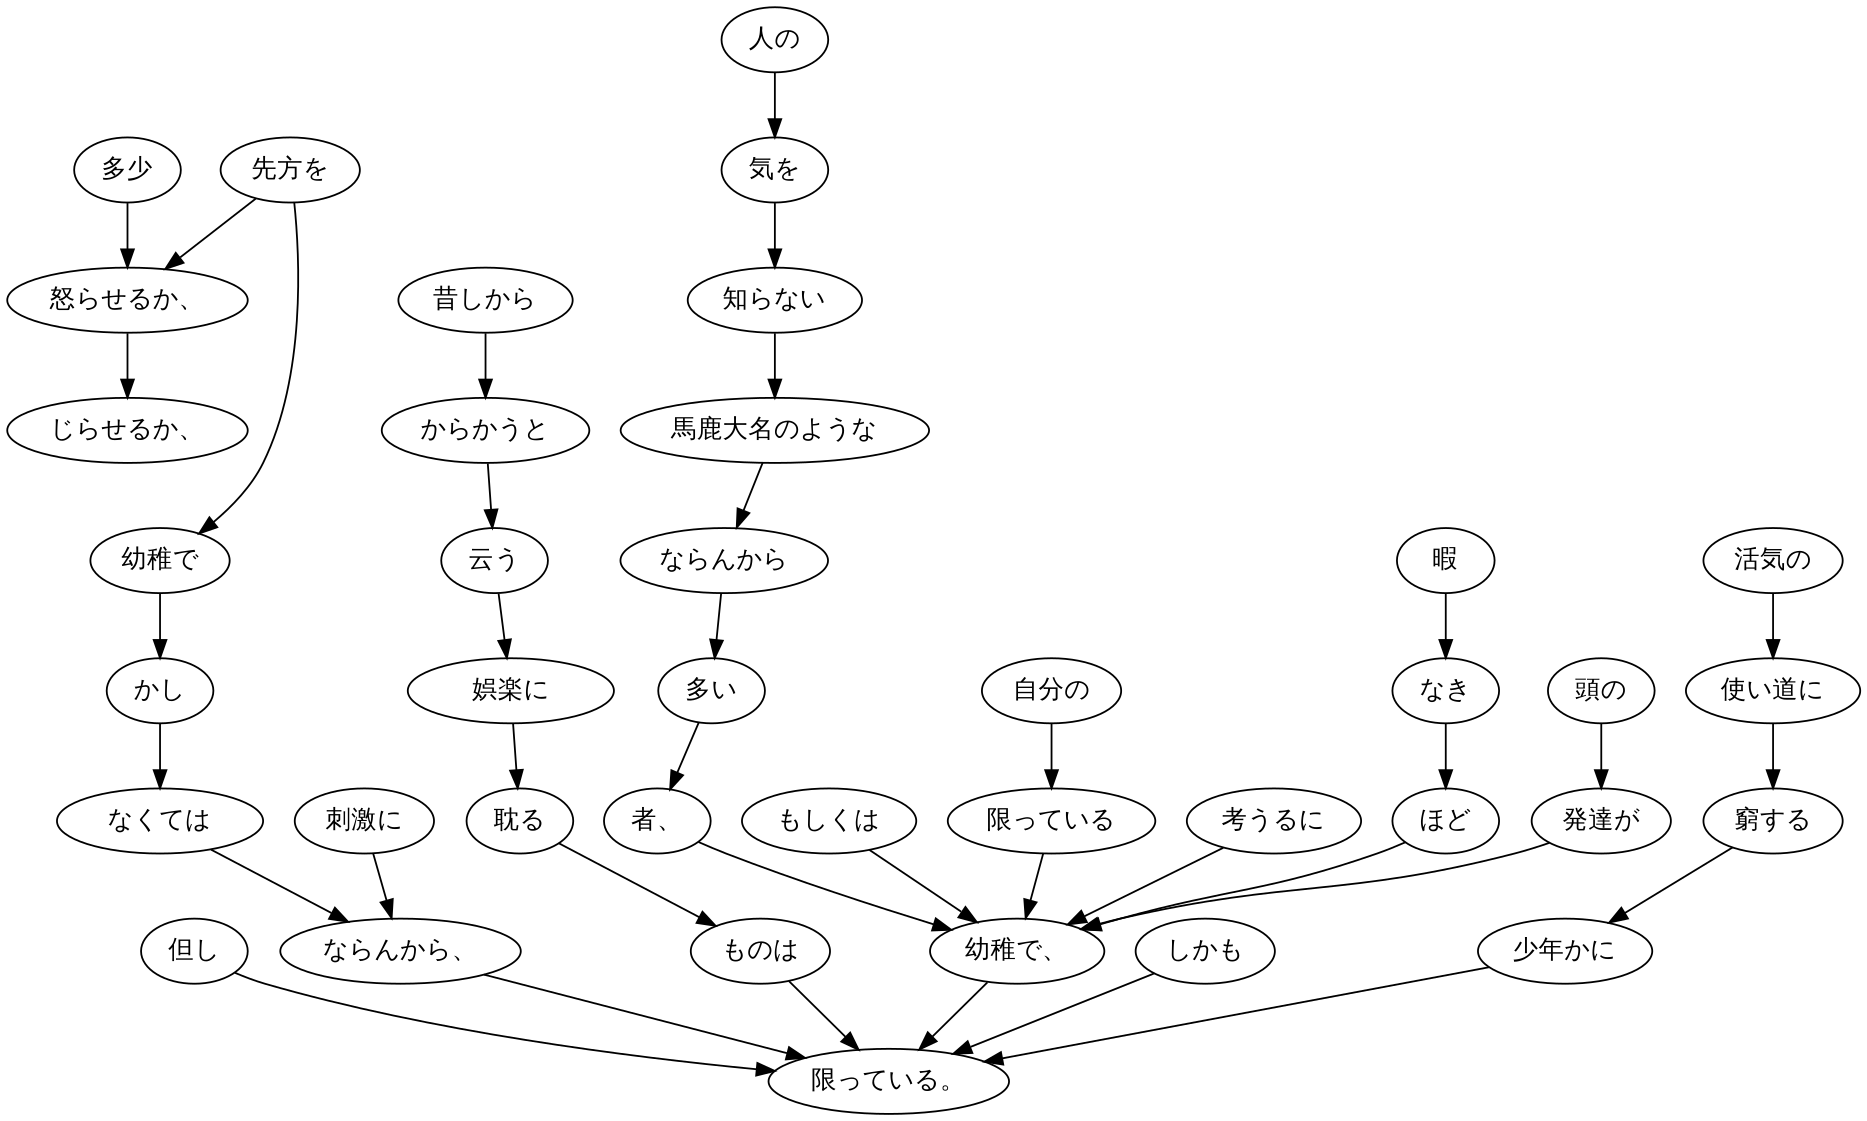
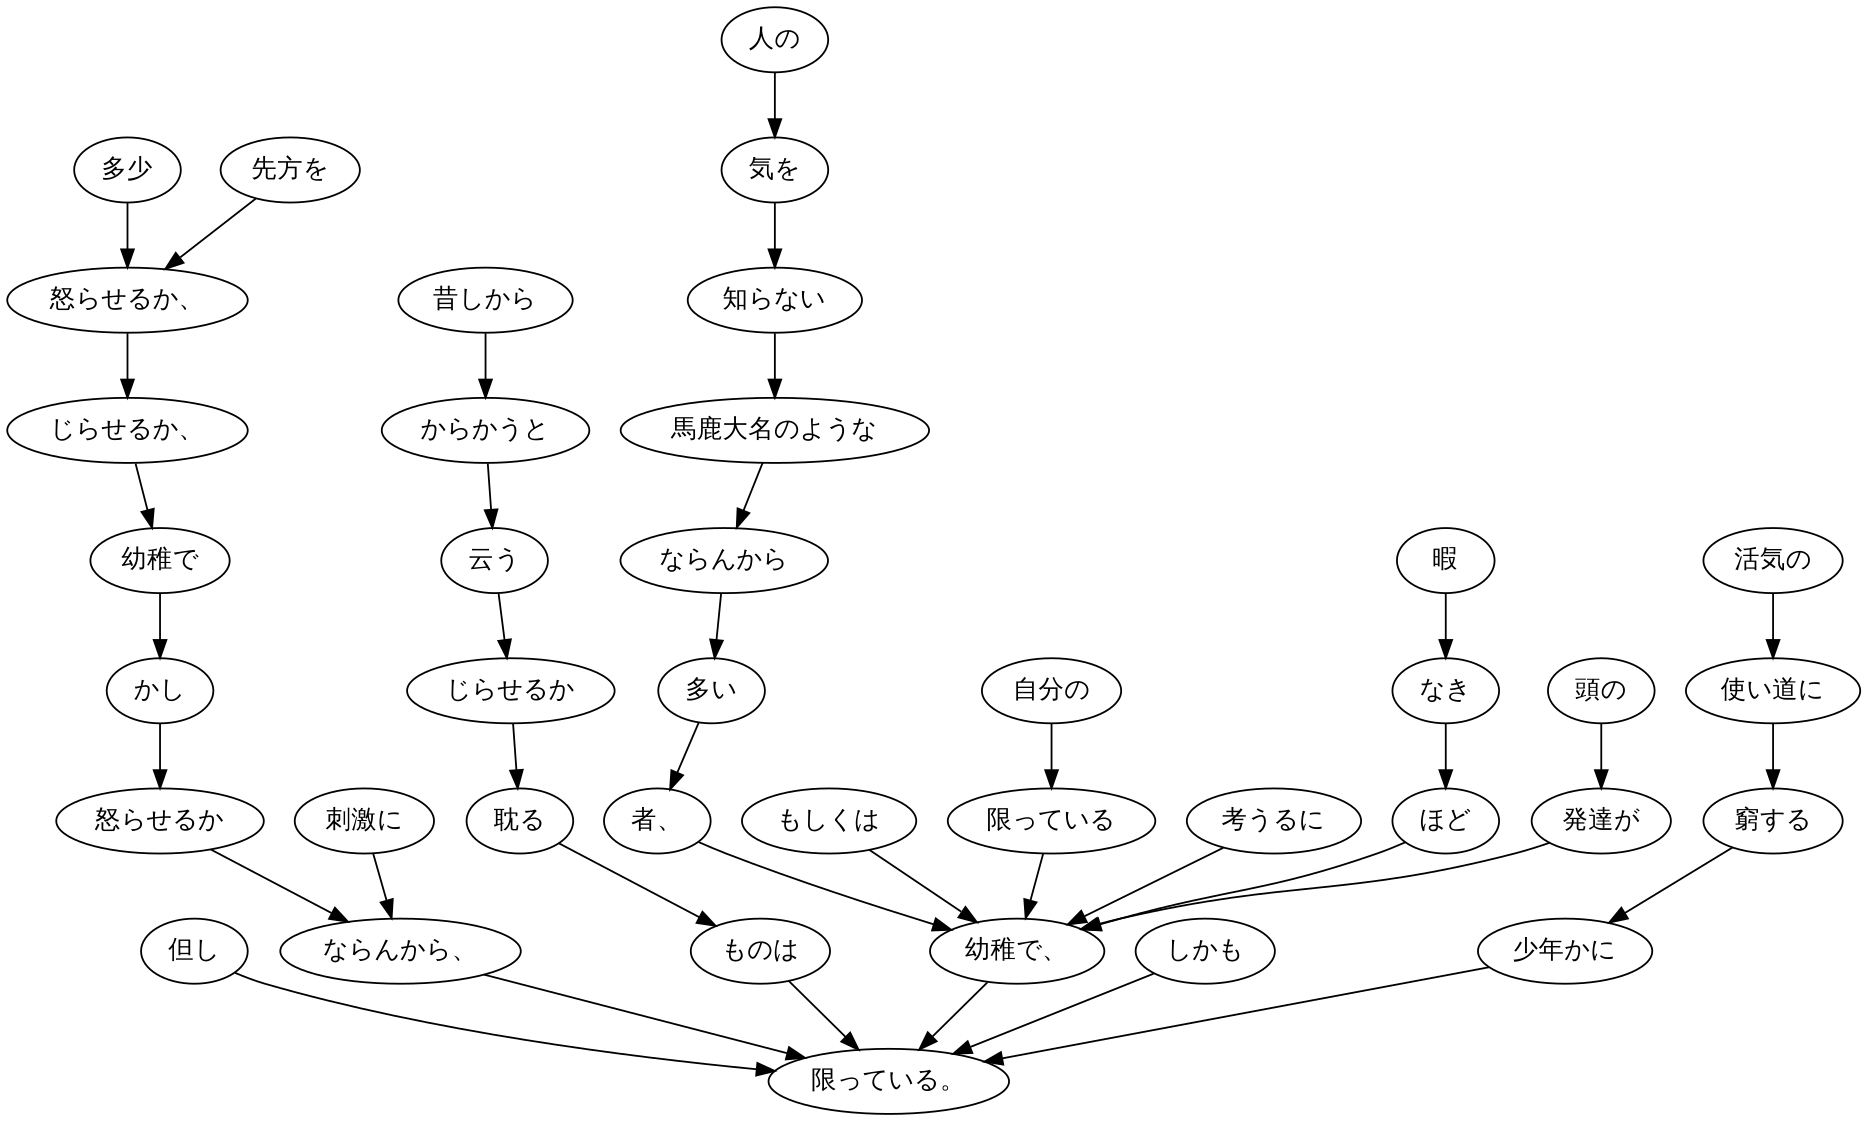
edge "先方を" -> "幼稚で": now "じらせるか、" -> "幼稚で"
node "娯楽に": label "娯楽に" -> "じらせるか"
node "なくては": label "なくては" -> "怒らせるか"
